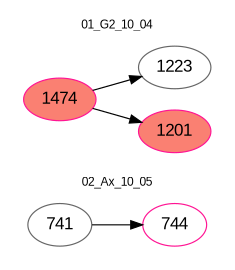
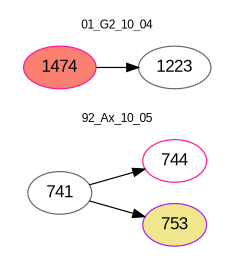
node "1201": removed
cluster "02_Ax_10_05": label "02_Ax_10_05" -> "92_Ax_10_05"
node "753": added
